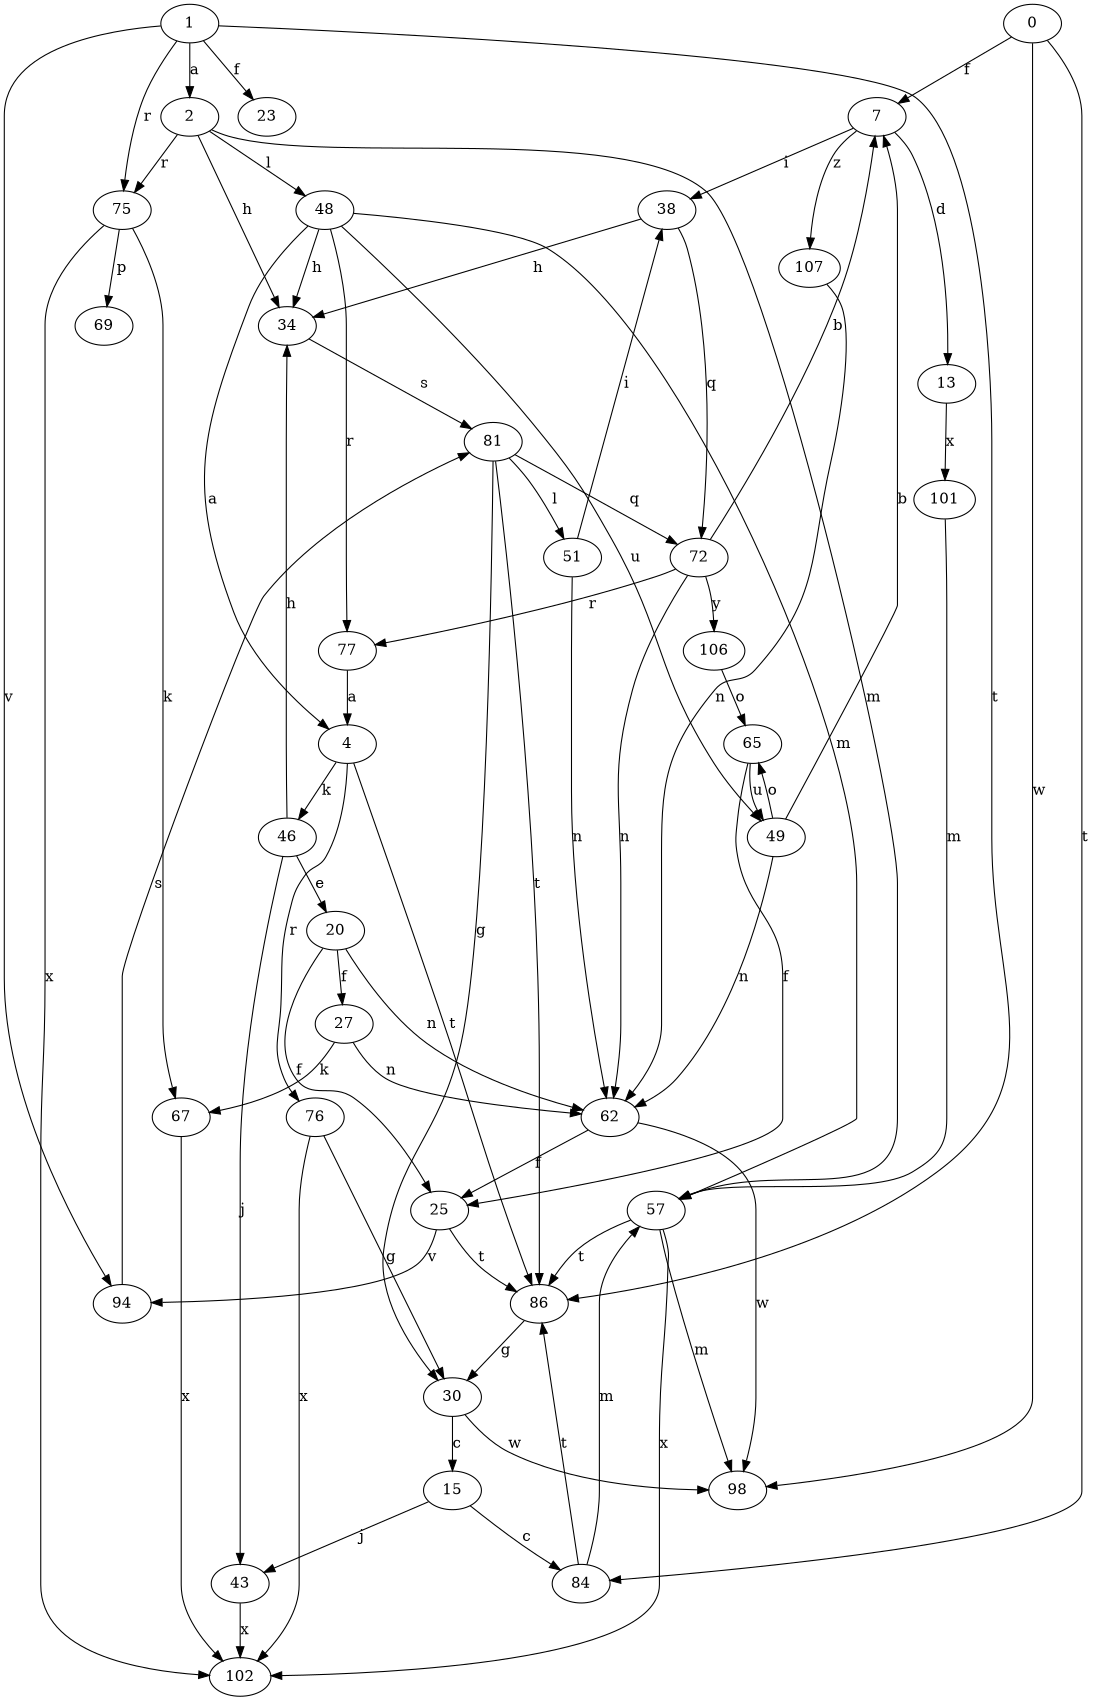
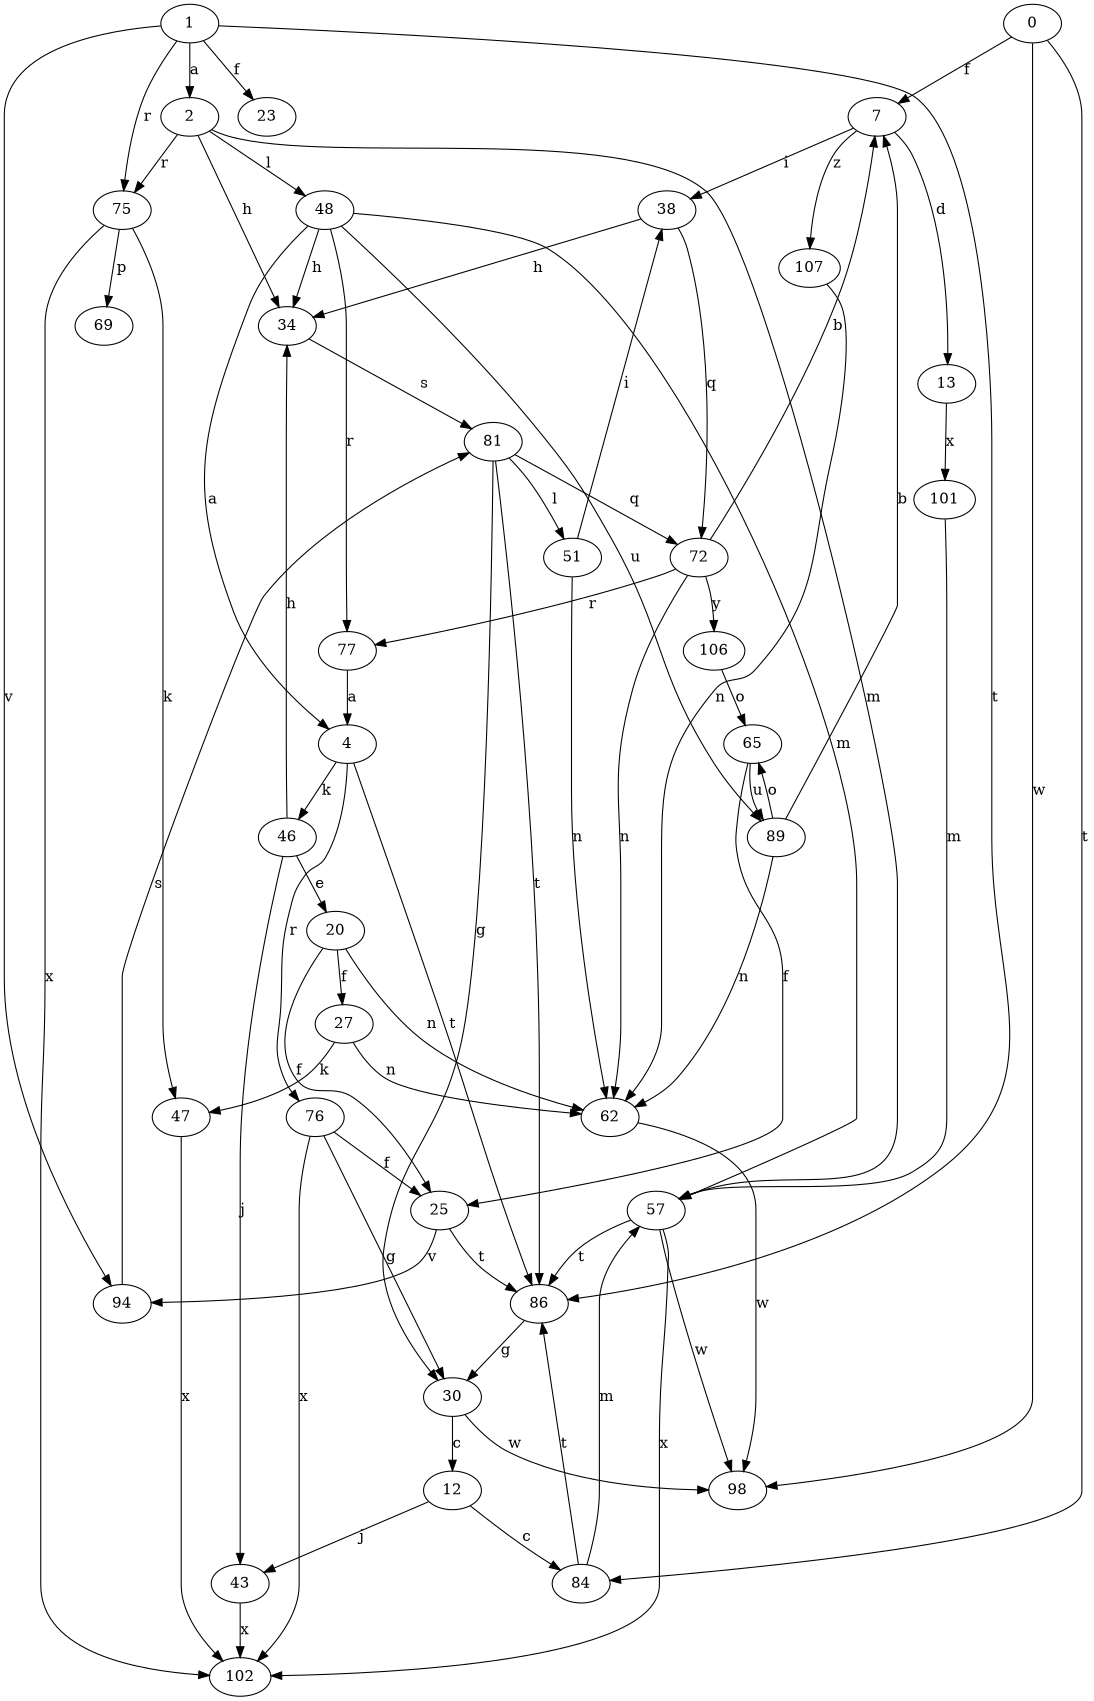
node "49": label "49" -> "89"
node "67": label "67" -> "47"
edge "62" -> "25": now "76" -> "25"
edge "57" -> "98": label "m" -> "w"
node "15": label "15" -> "12"
